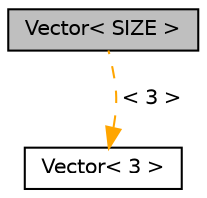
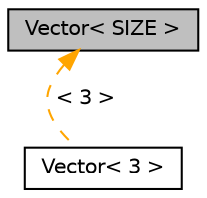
edge "Vector< SIZE >" -> "Vector< 3 >": reversed
